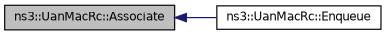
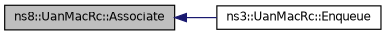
node "ns3::UanMacRc::Associate": label "ns3::UanMacRc::Associate" -> "ns8::UanMacRc::Associate"
